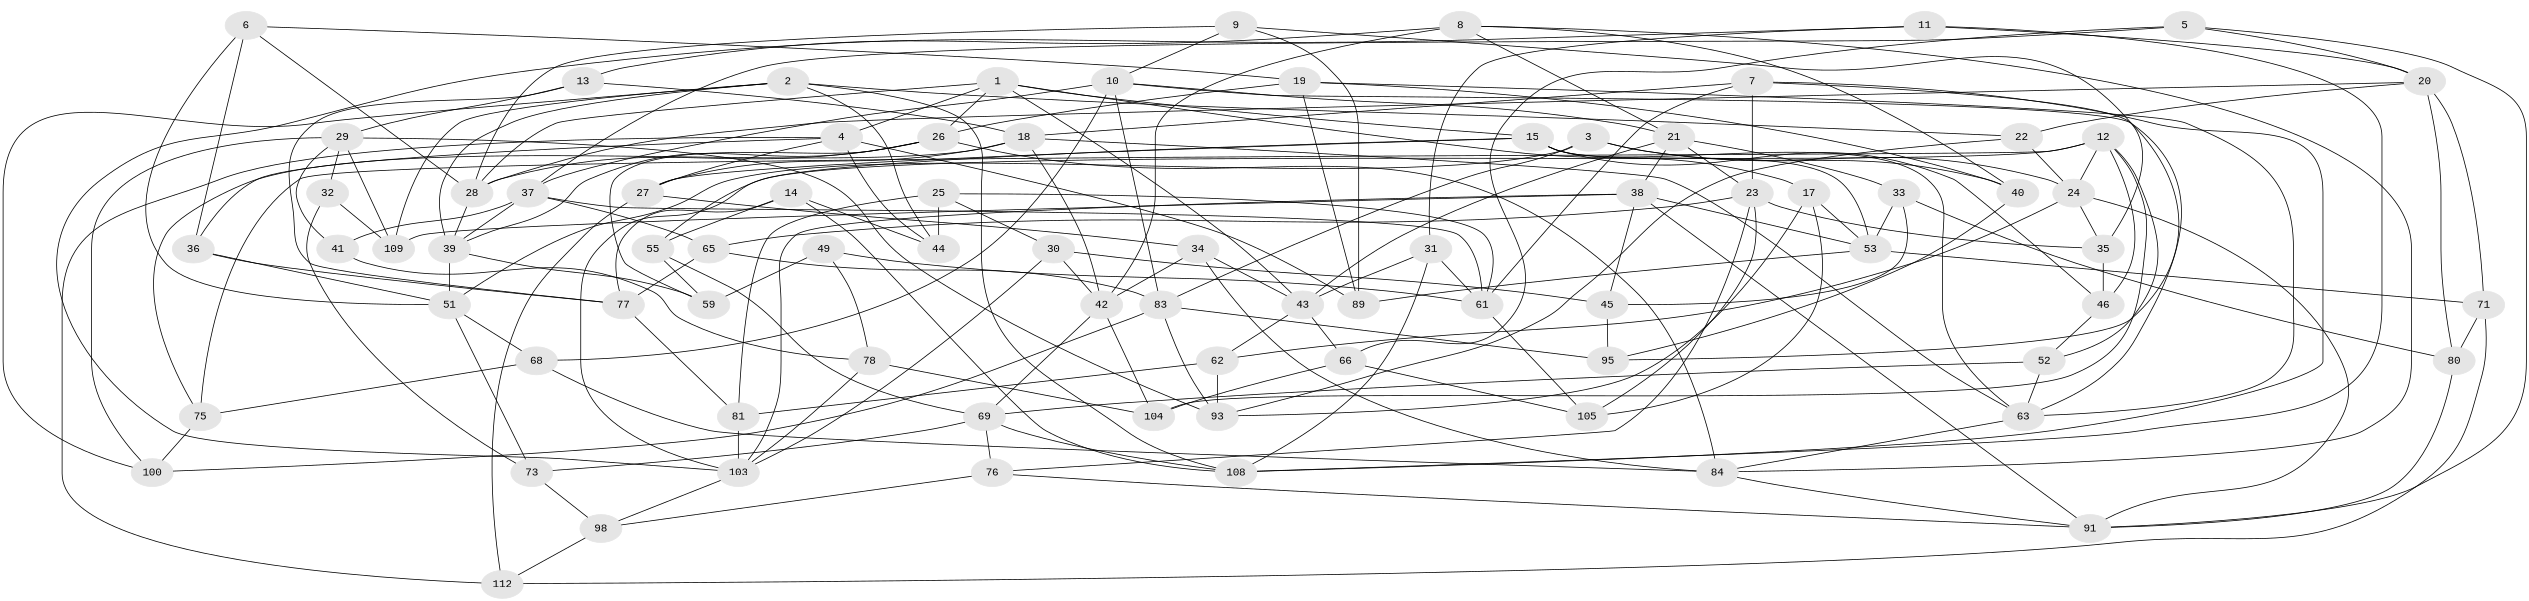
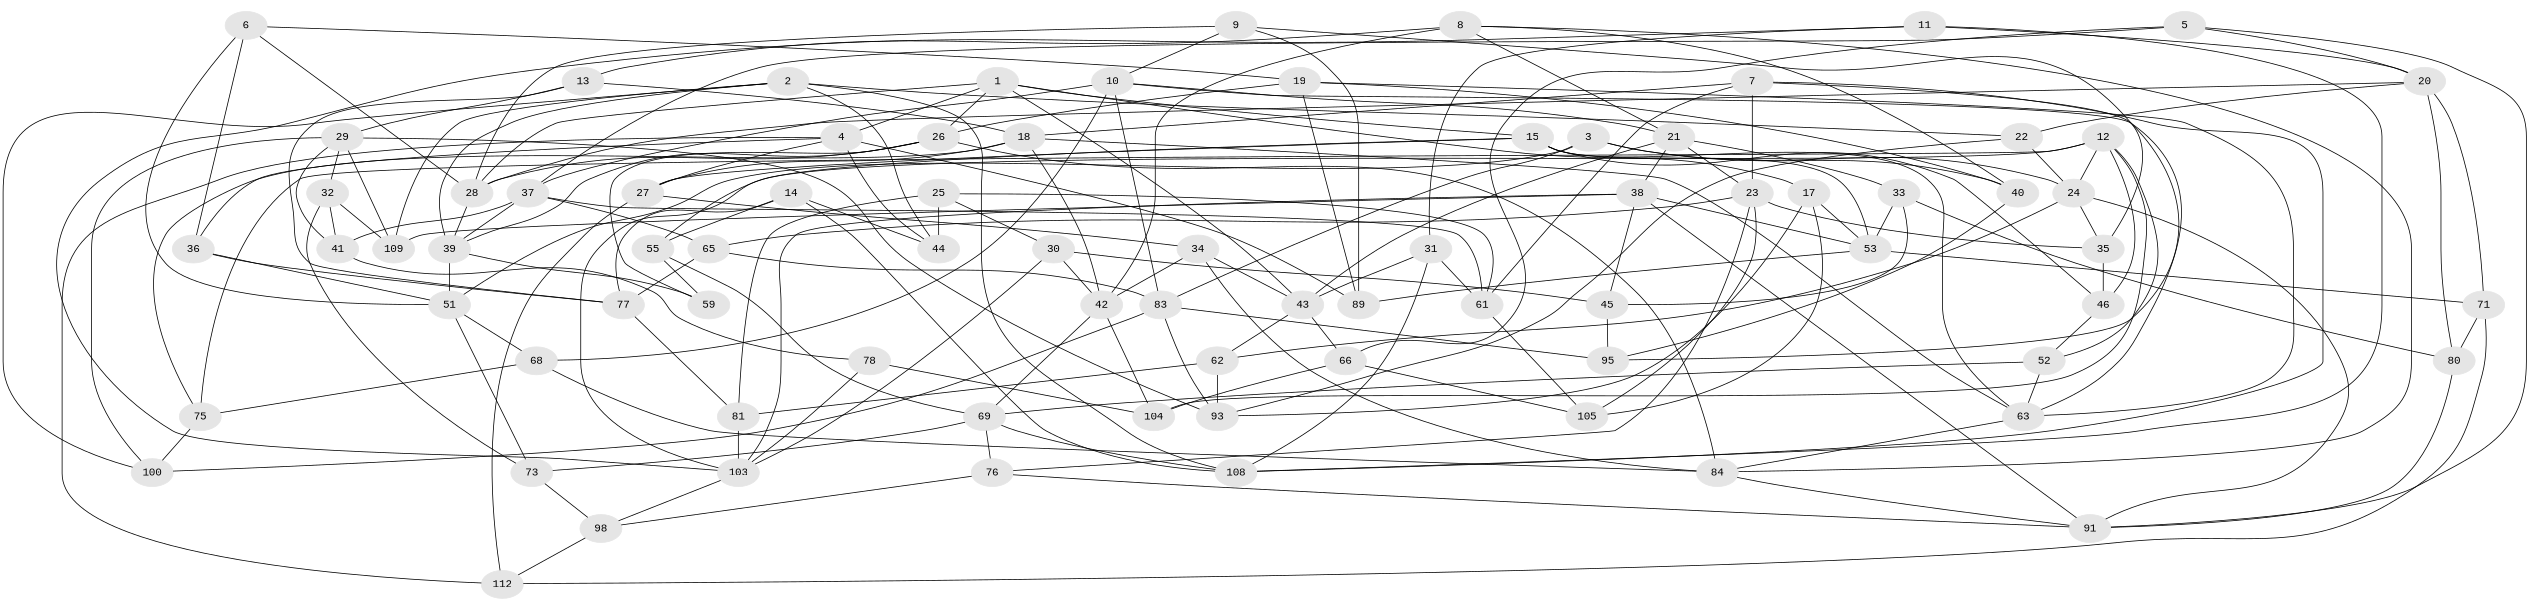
edge "32" -- "41": added
node "49": removed
